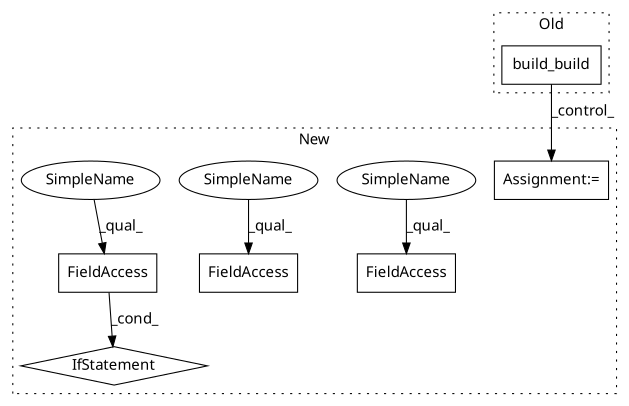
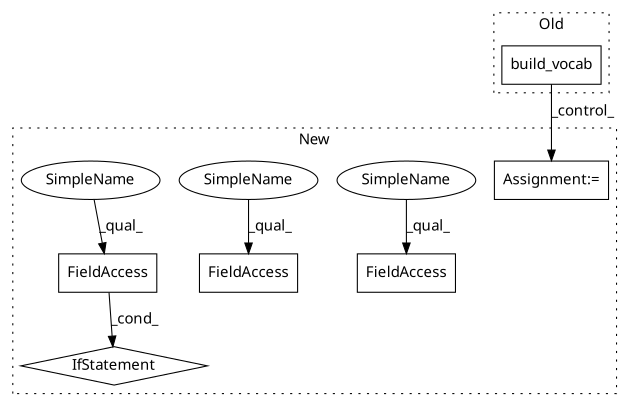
node "build_build": label "build_build" -> "build_vocab"
